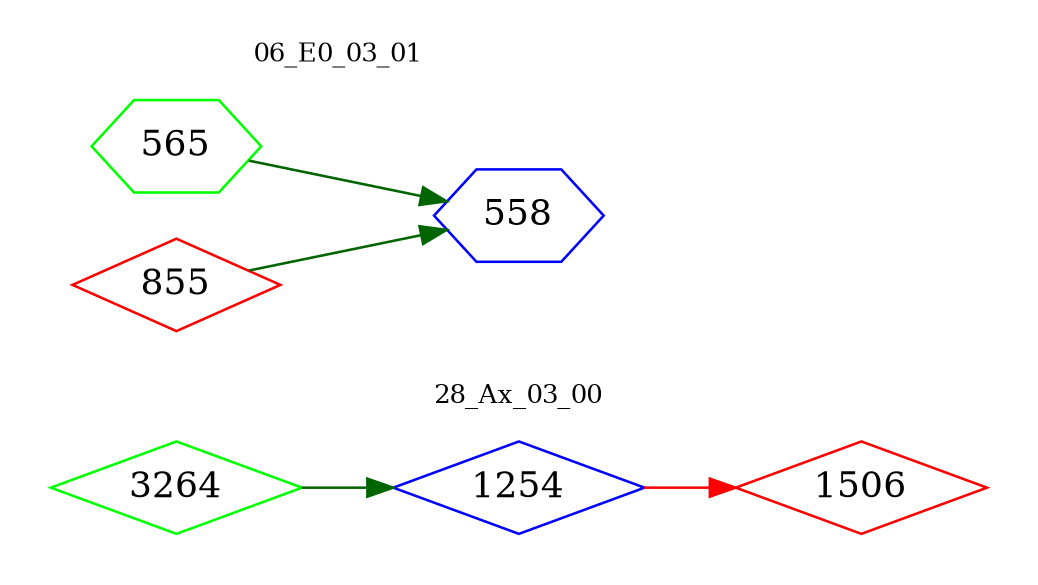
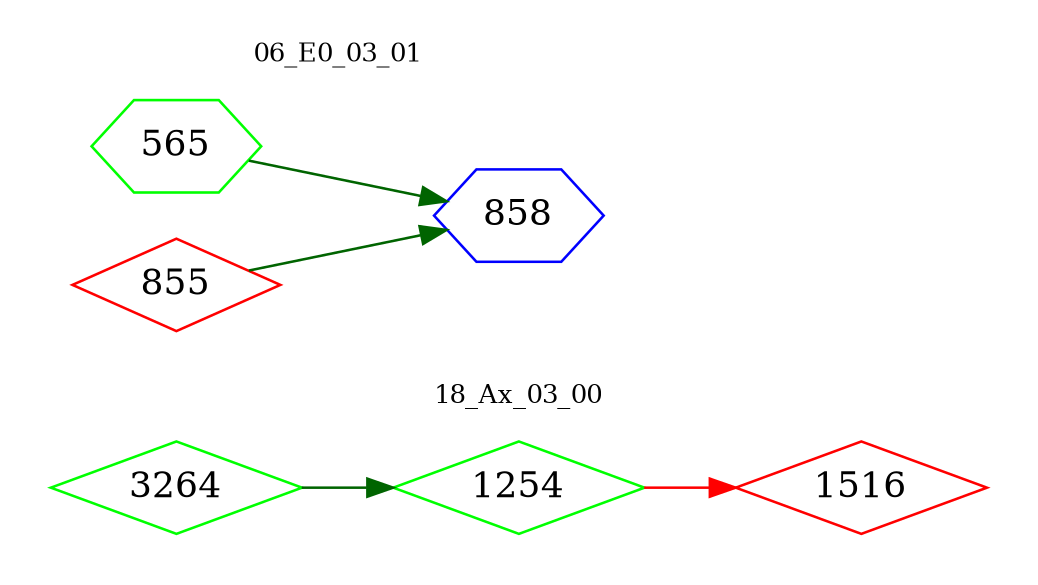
node "558": label "558" -> "858"
cluster "28_Ax_03_00": label "28_Ax_03_00" -> "18_Ax_03_00"
node "1254": color blue -> green
node "1506": label "1506" -> "1516"
